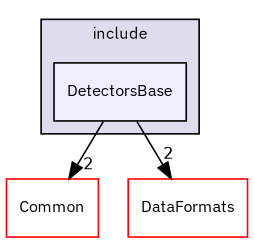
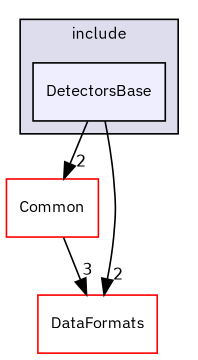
edge "Common" -> "DataFormats": added
